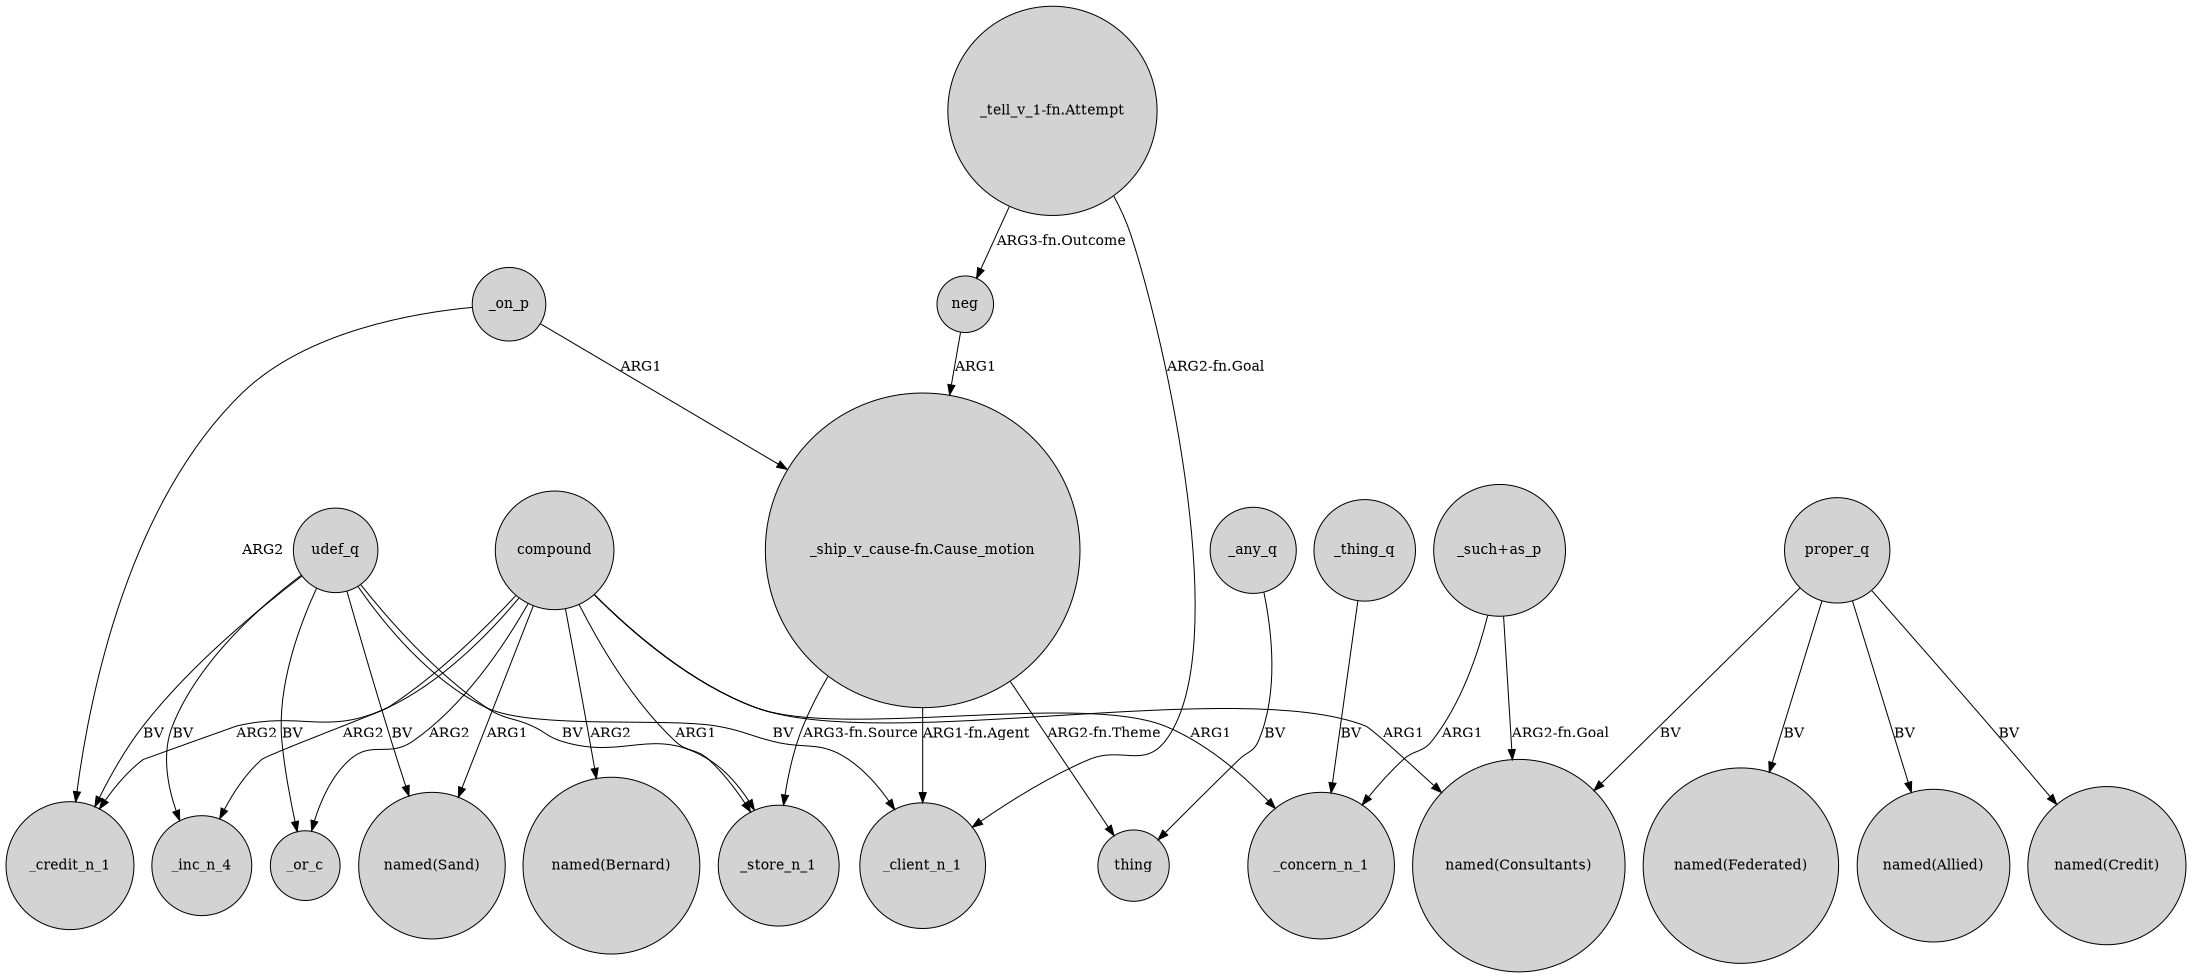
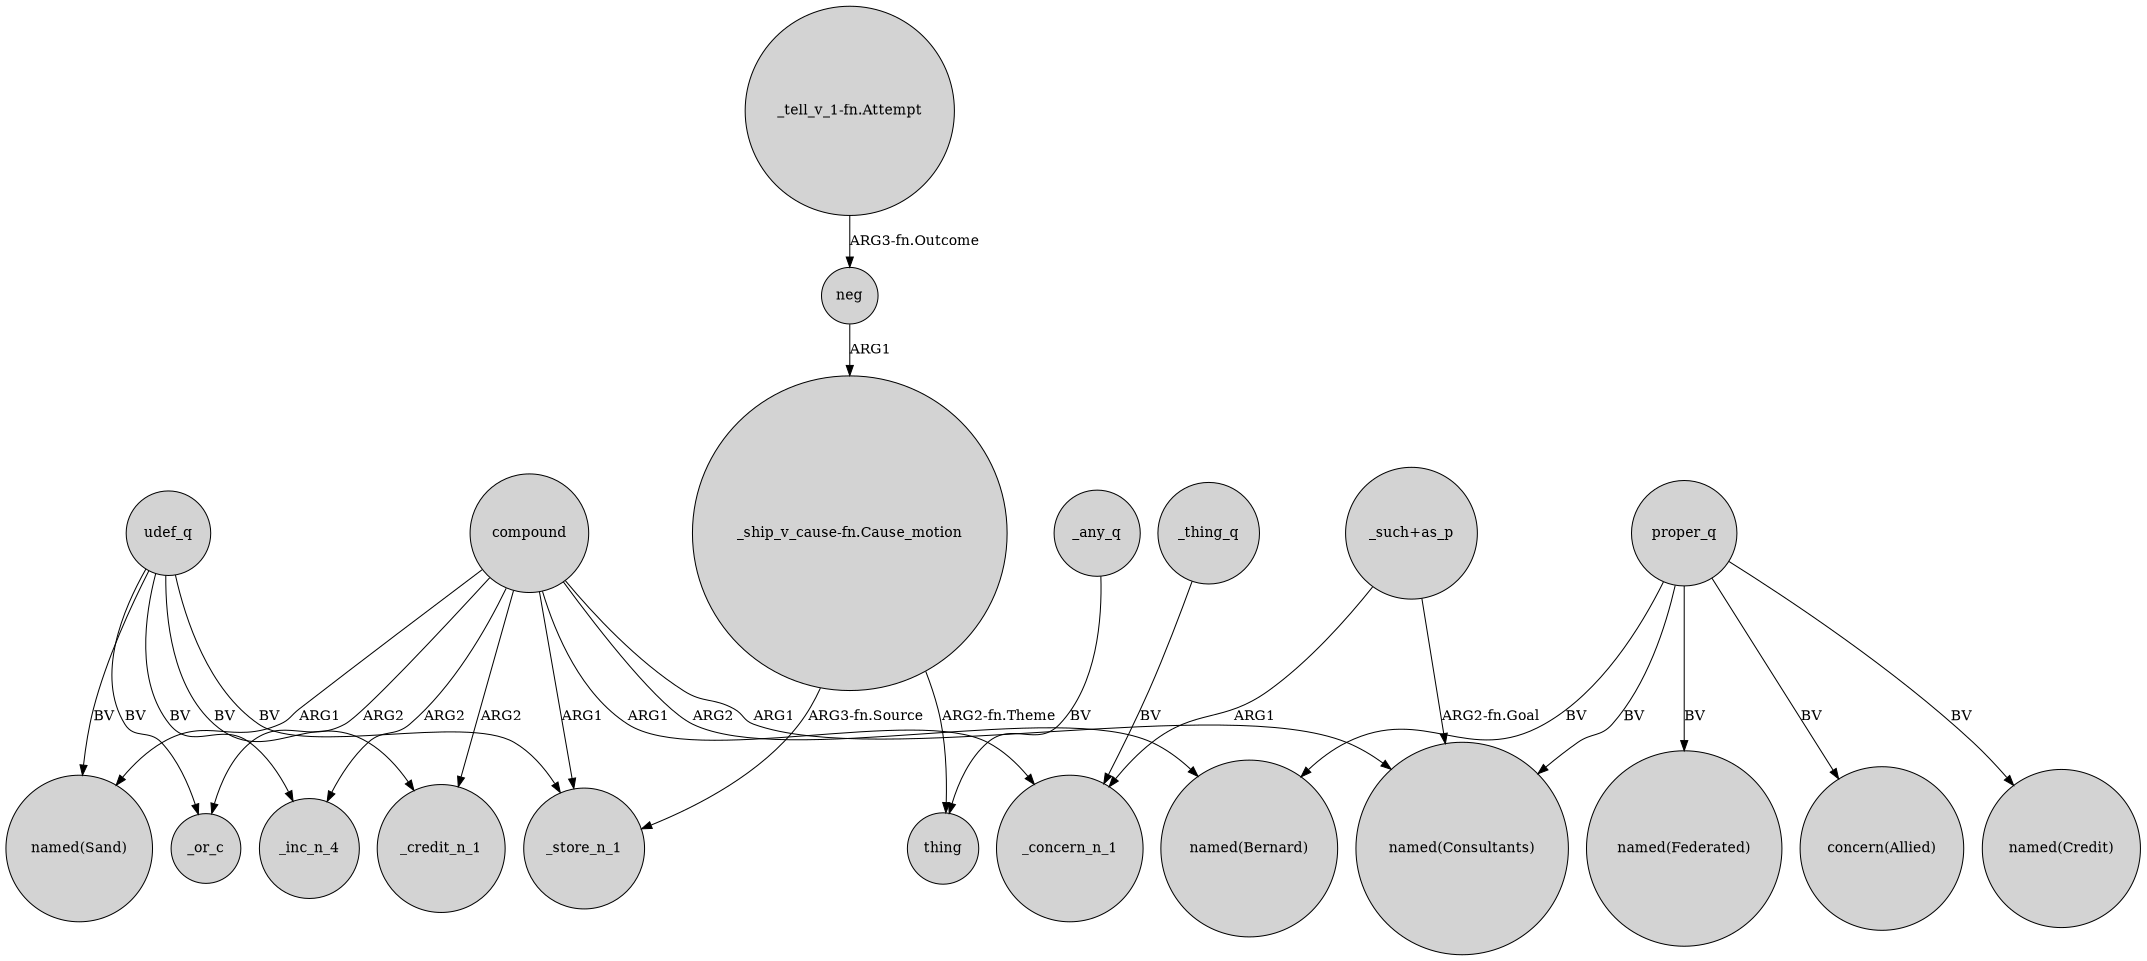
node "_on_p": removed
edge "proper_q" -> "named(Bernard)": added, label "BV"
node "_client_n_1": removed
node "named(Allied)": label "named(Allied)" -> "concern(Allied)"
